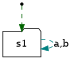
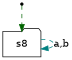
node "s1": label "s1" -> "s8"
